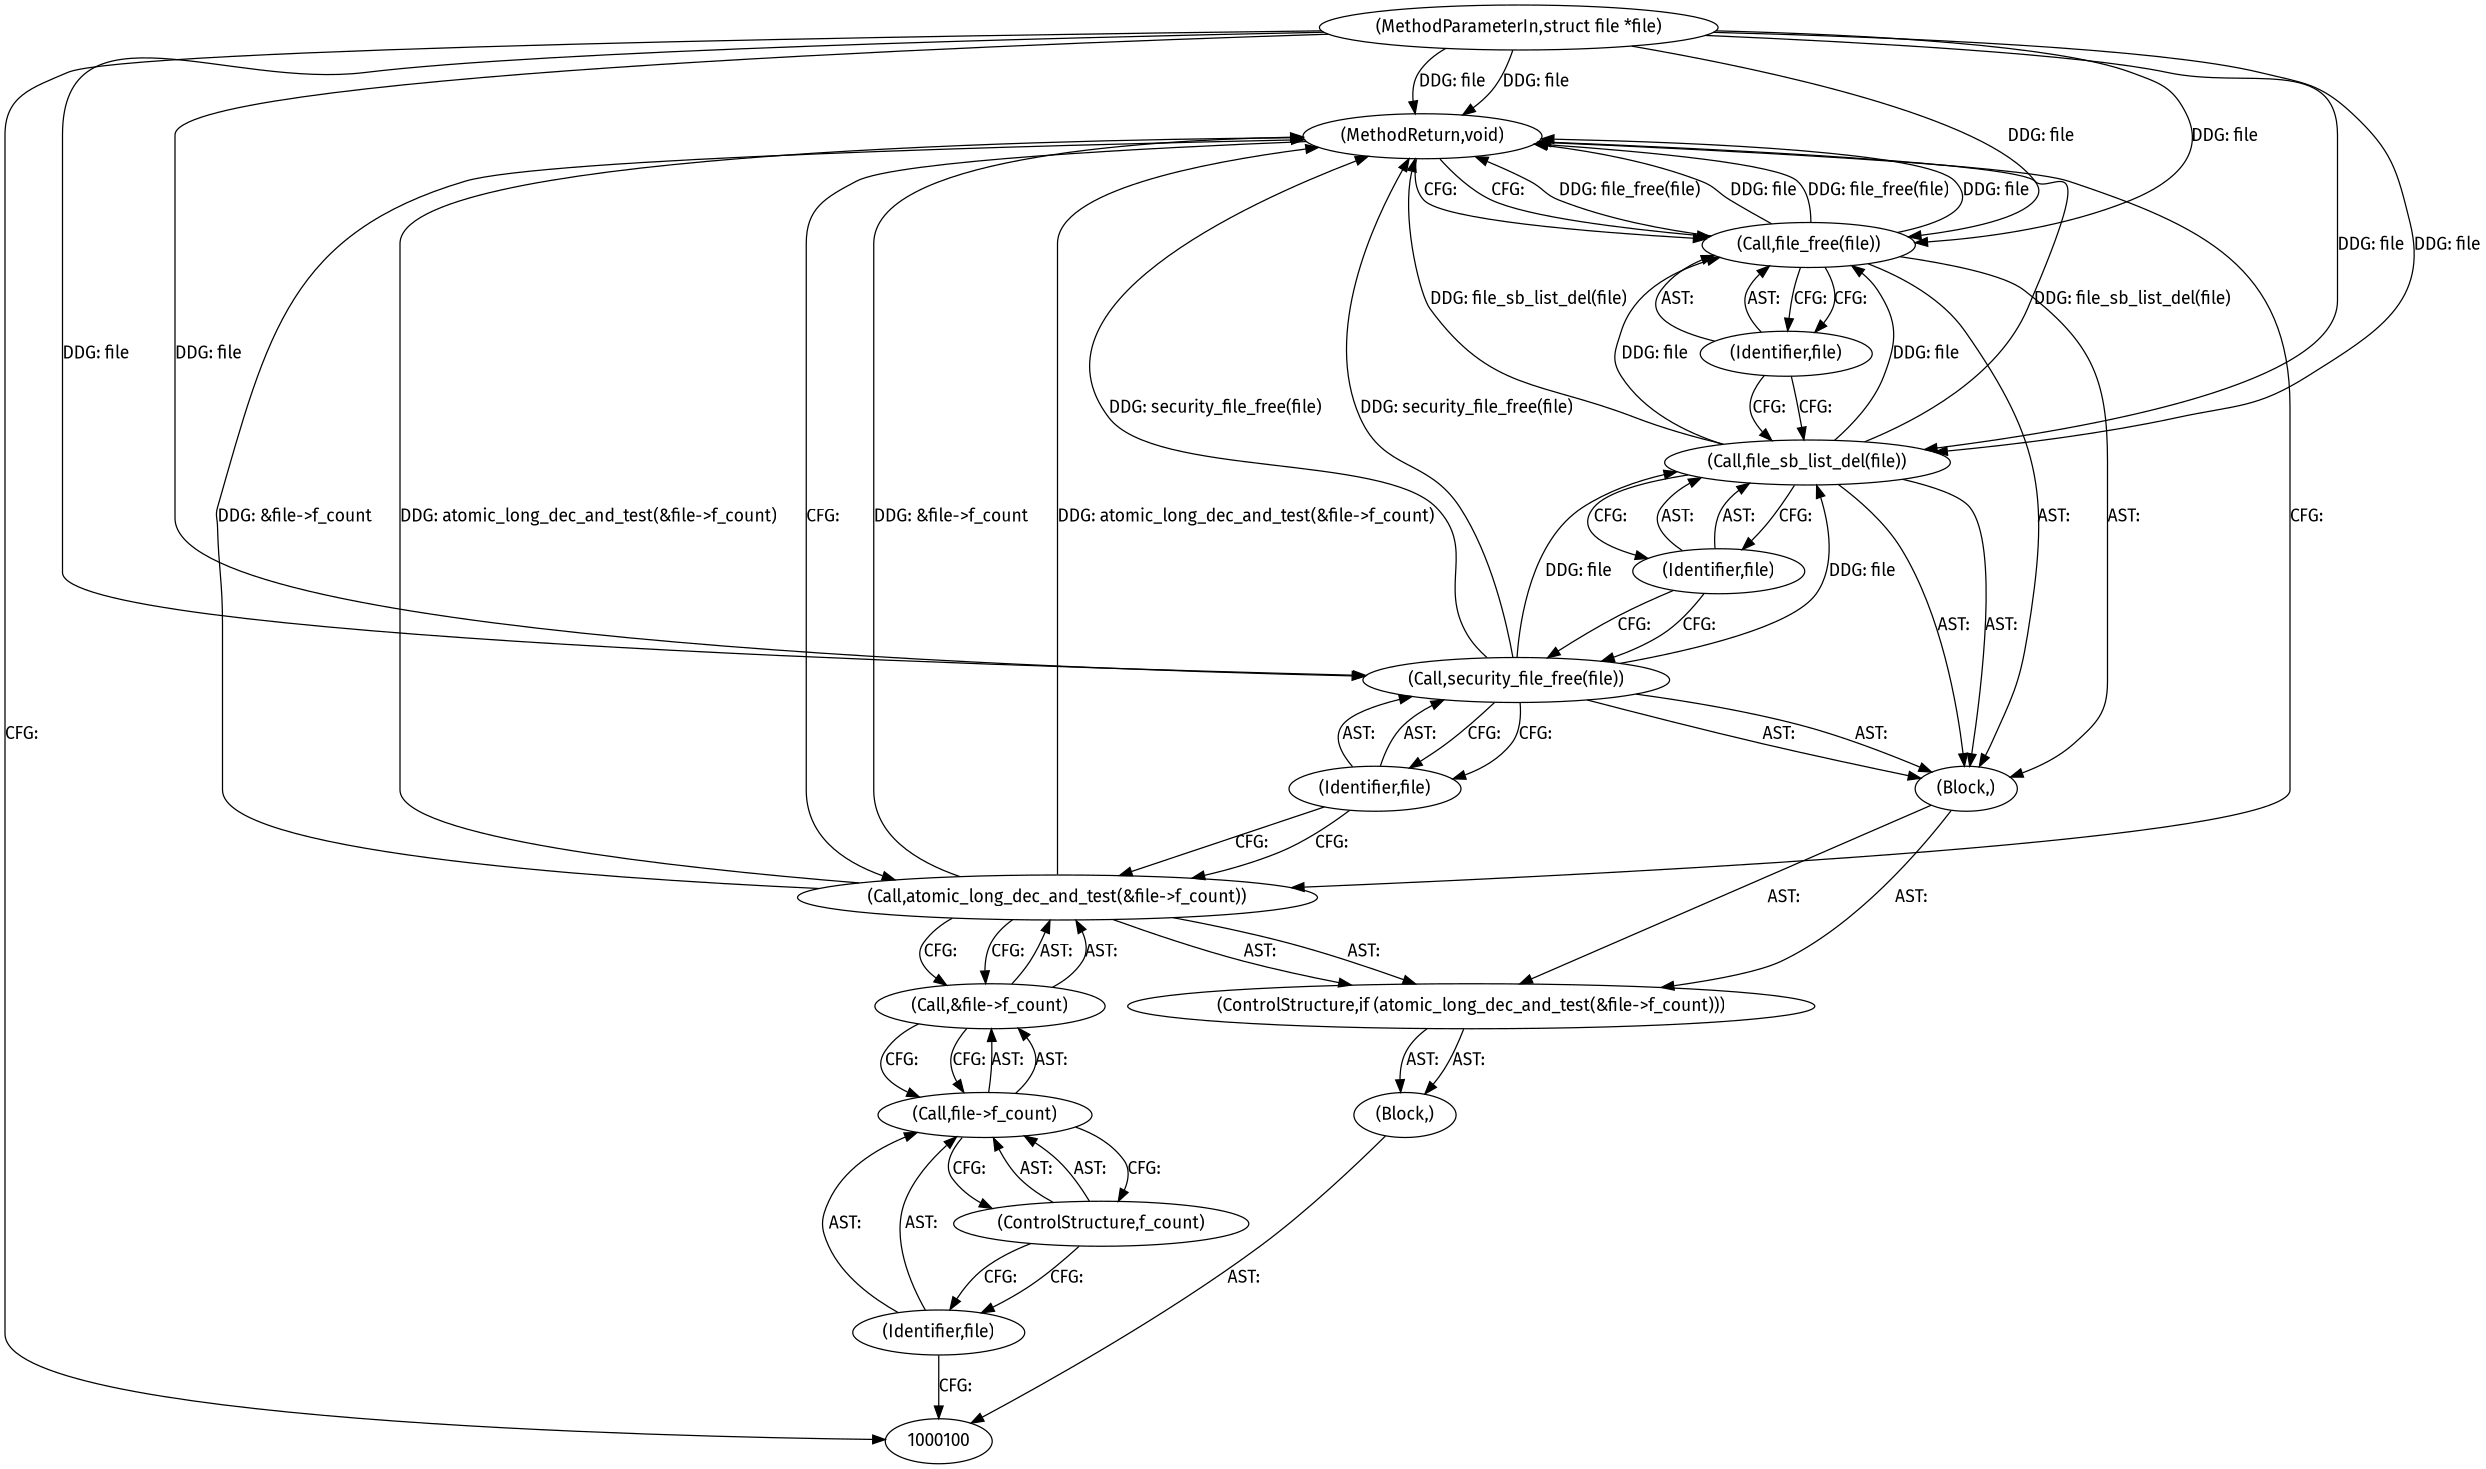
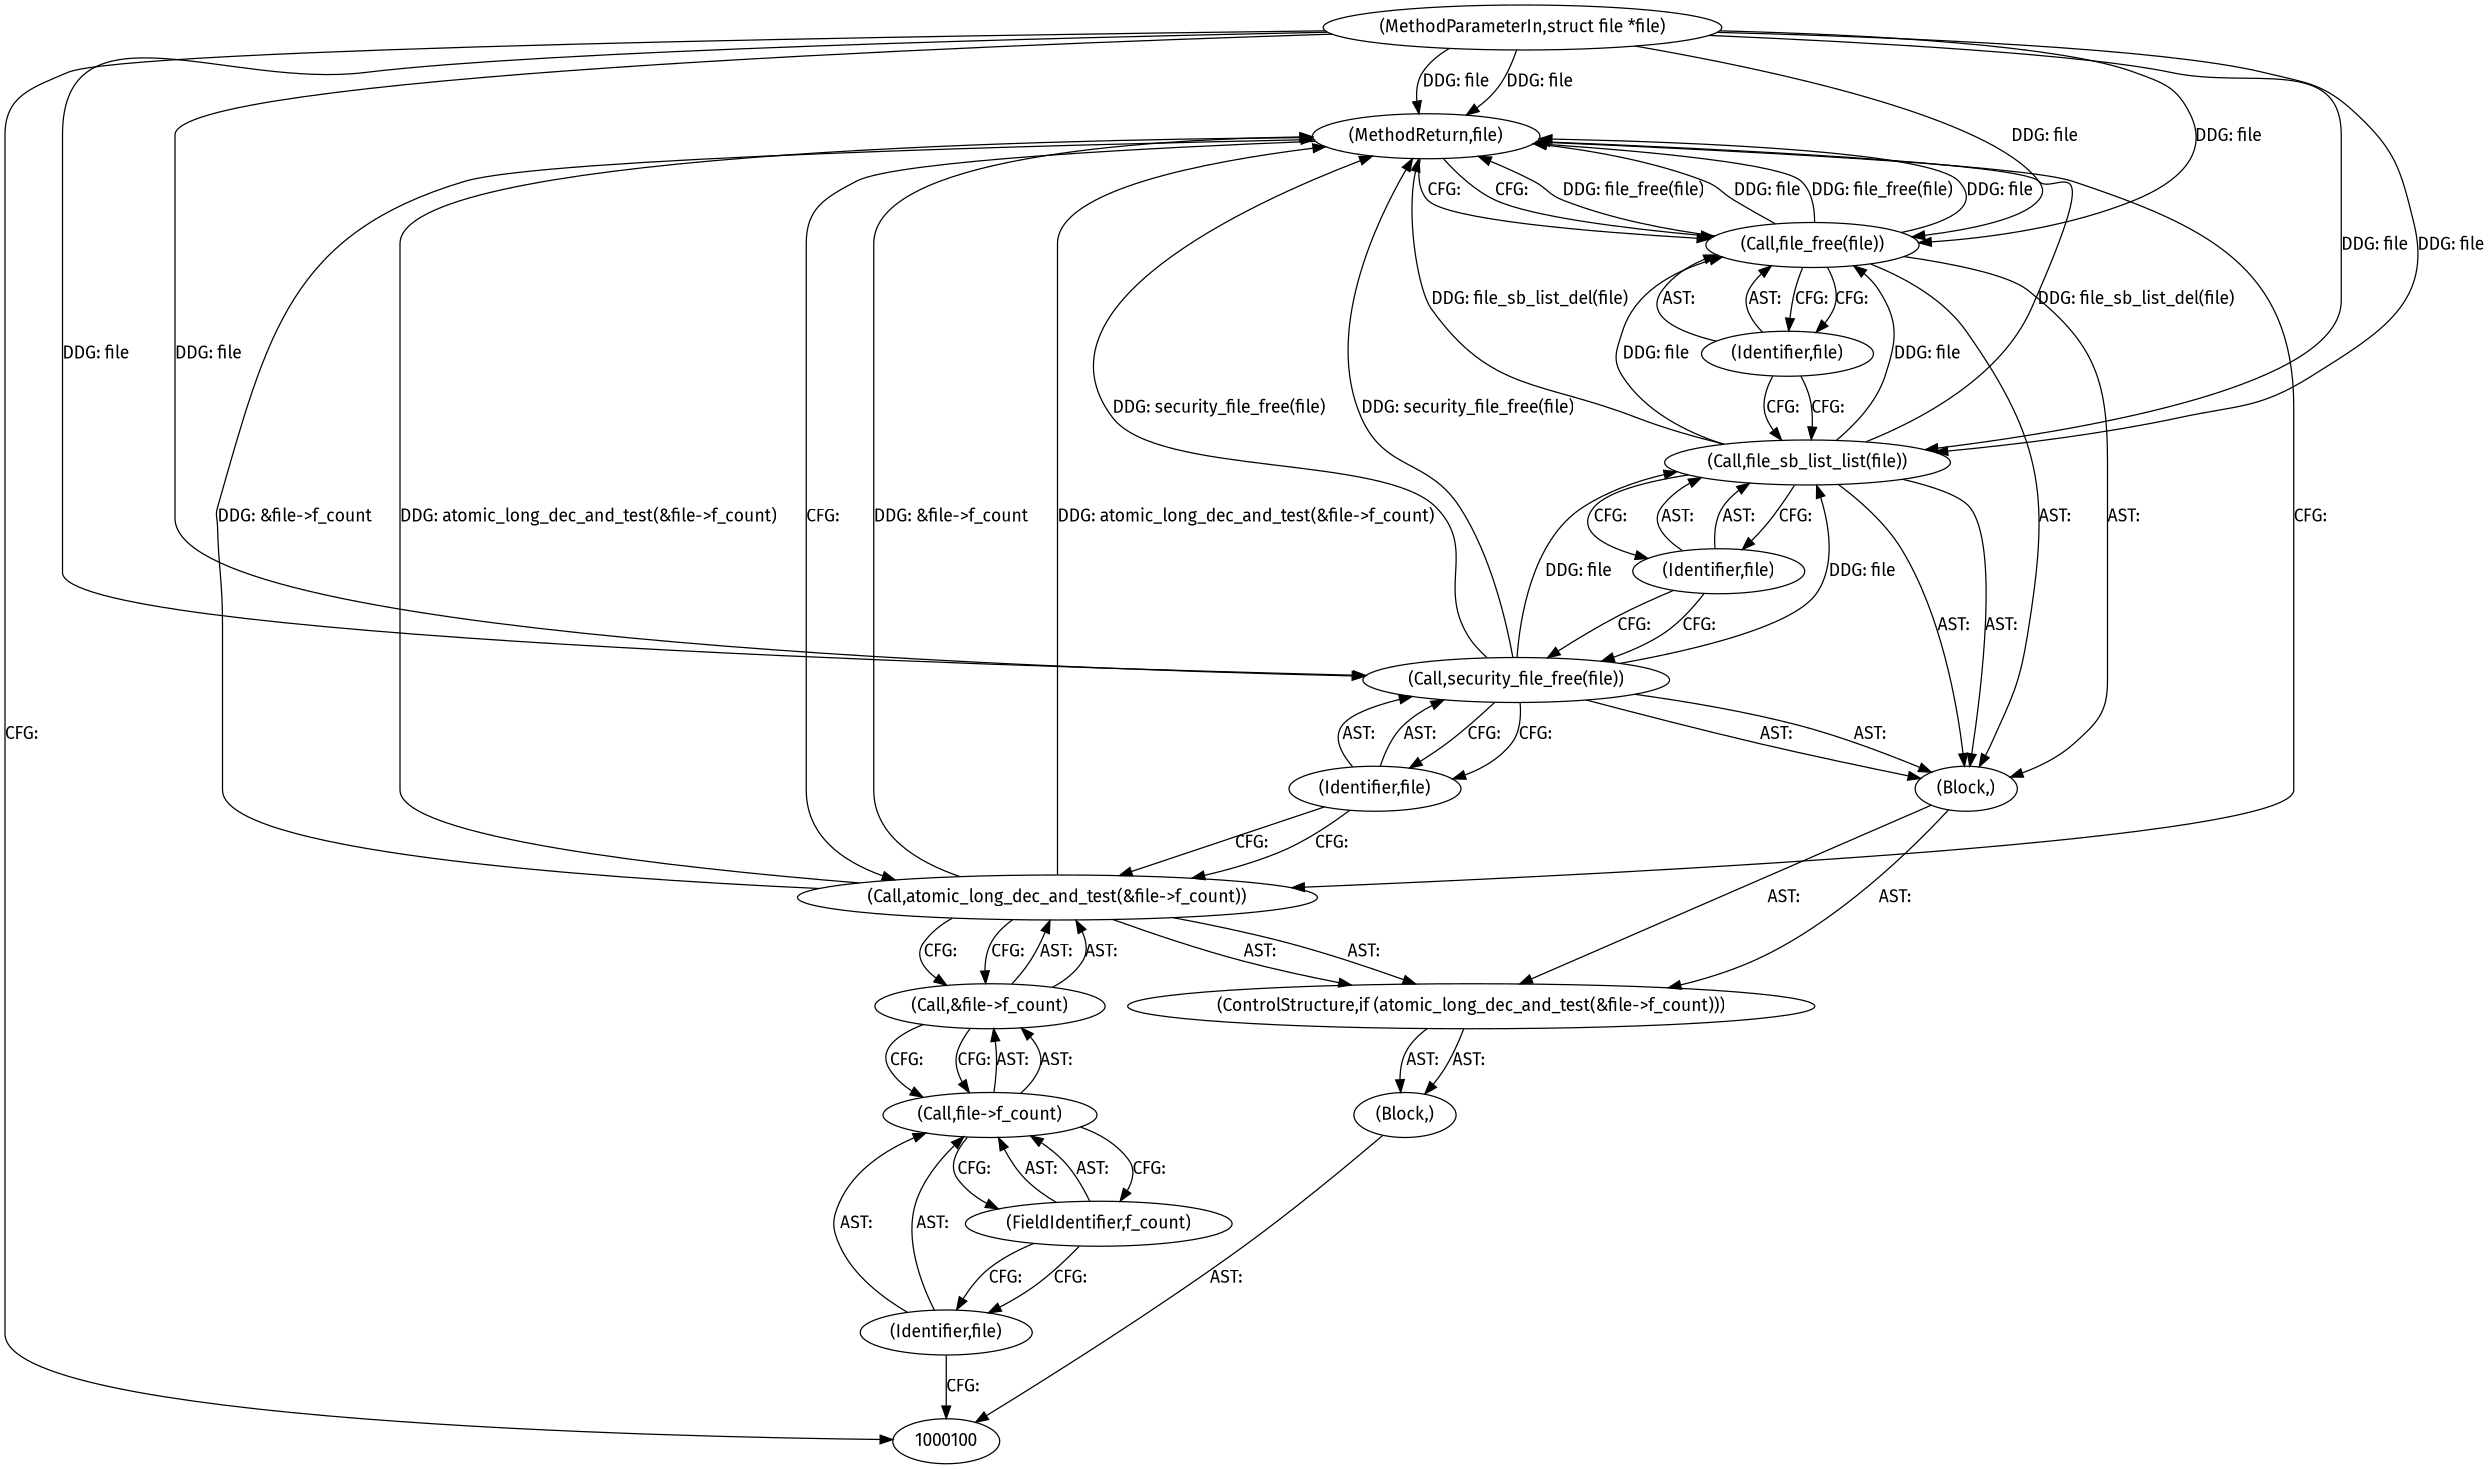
node "(MethodReturn,void)": label "(MethodReturn,void)" -> "(MethodReturn,file)"
node "(Call,file_sb_list_del(file))": label "(Call,file_sb_list_del(file))" -> "(Call,file_sb_list_list(file))"
node "(ControlStructure,f_count)": label "(ControlStructure,f_count)" -> "(FieldIdentifier,f_count)"
